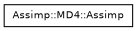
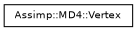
node "Assimp::MD4::Assimp": label "Assimp::MD4::Assimp" -> "Assimp::MD4::Vertex"
